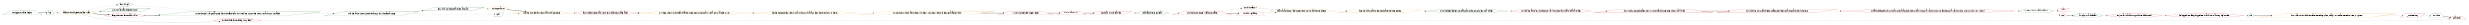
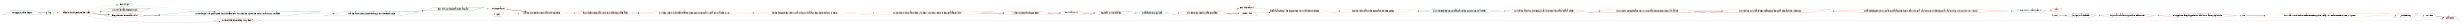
node "n... over u squeeze the trigger. BOOM": label "n... over u squeeze the trigger. BOOM" -> "n... then u squeeze the trigger. BOOM"
node "Sounds... uplifting.": label "Sounds... uplifting." -> "Sounds... the."
